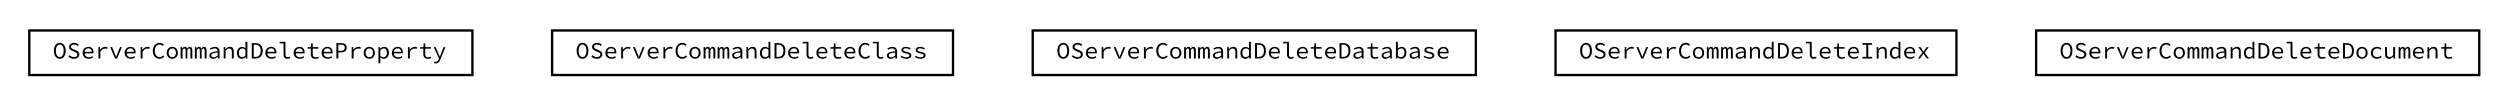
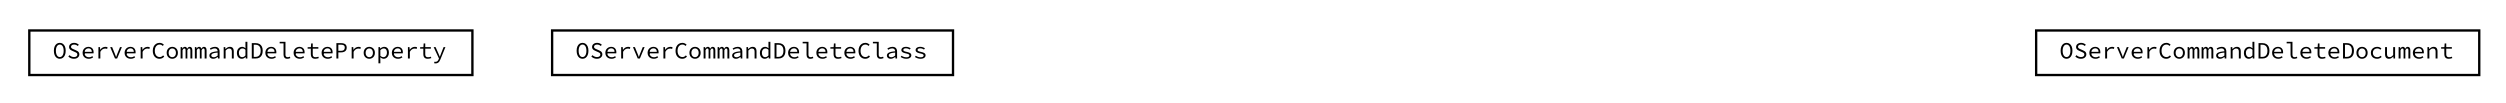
node "OServerCommandDeleteDatabase": removed
node "OServerCommandDeleteIndex": removed
